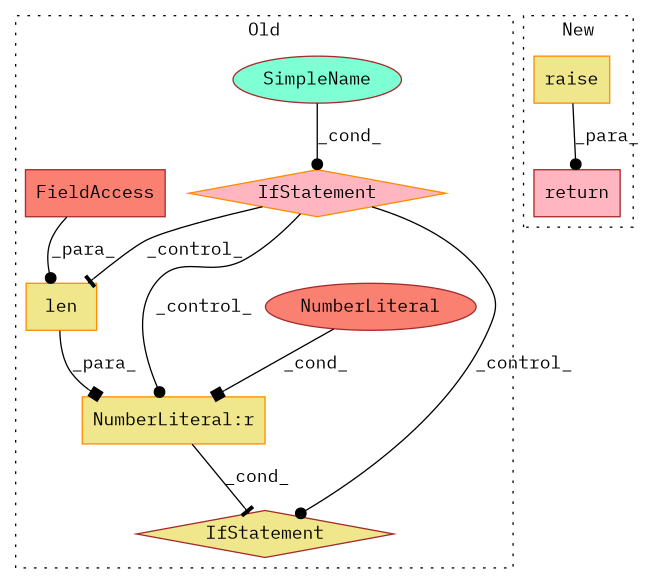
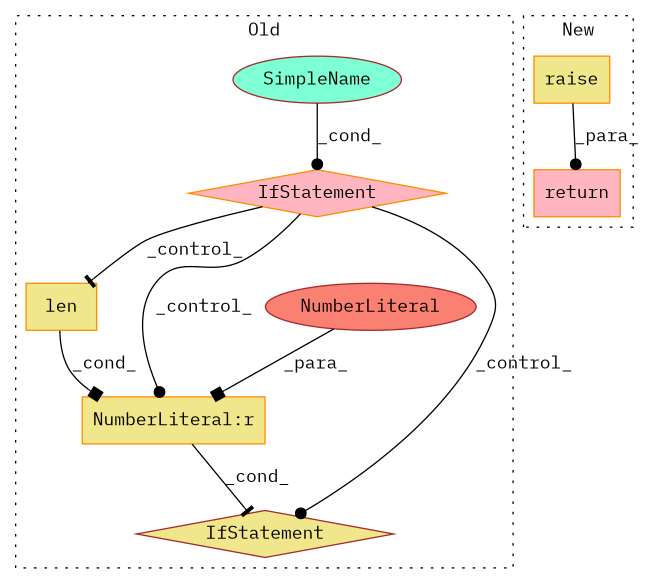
node "FieldAccess": removed
node "return": color brown -> darkorange
edge "len" -> "NumberLiteral:r": label "_para_" -> "_cond_"
edge "NumberLiteral" -> "NumberLiteral:r": label "_cond_" -> "_para_"
